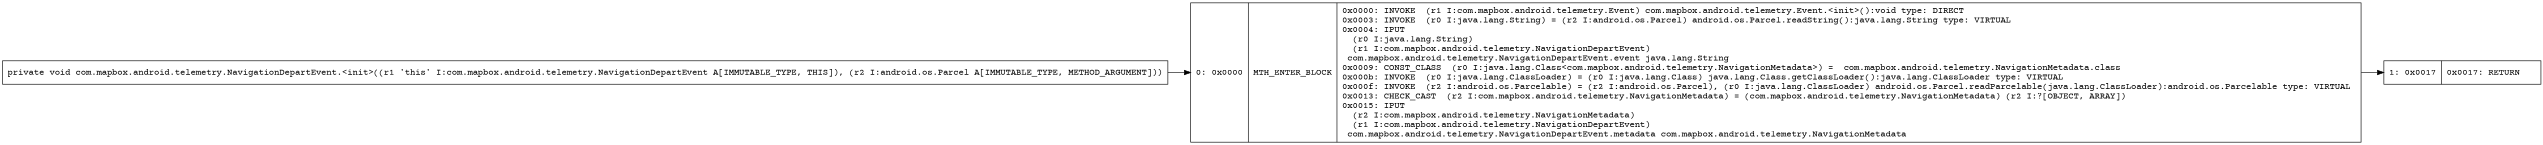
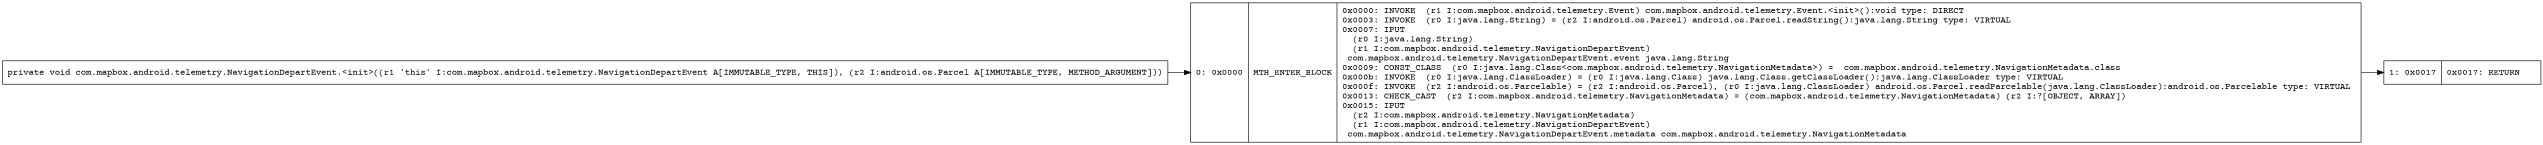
node "0: 0x0000": text "0x0004: IPUT" -> "0x0007: IPUT"
